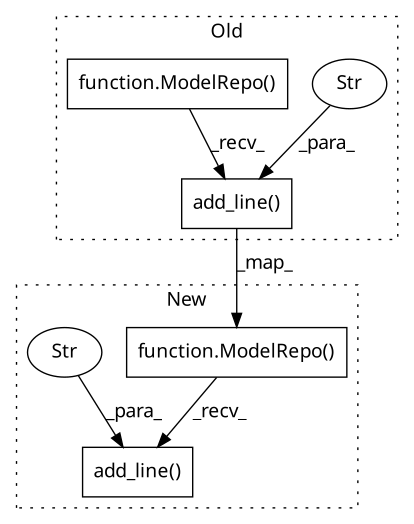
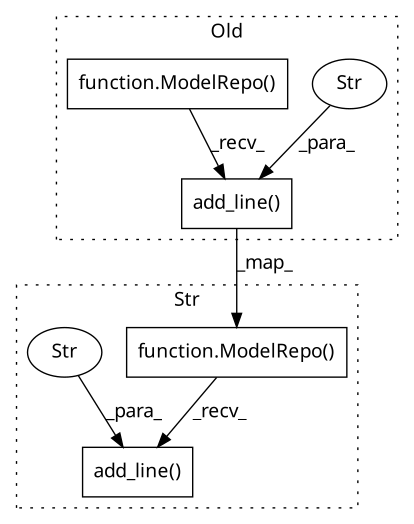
cluster "New": label "New" -> "Str"
